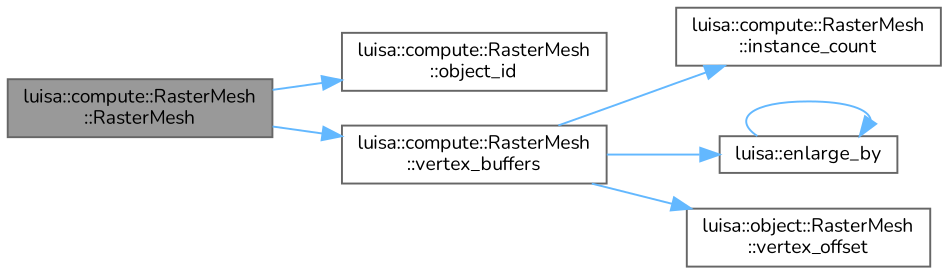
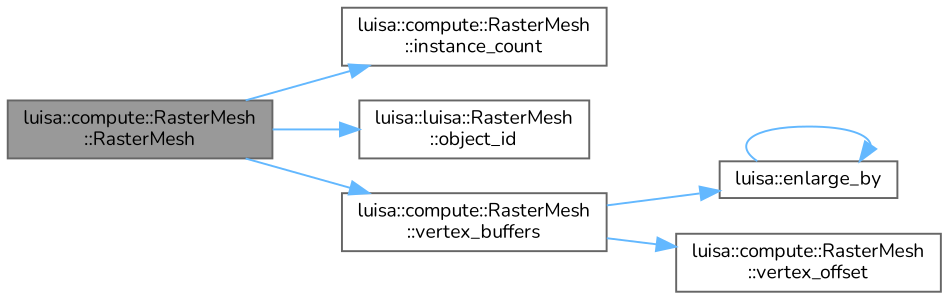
node "luisa::compute::RasterMesh ::object_id": label "luisa::compute::RasterMesh ::object_id" -> "luisa::luisa::RasterMesh ::object_id"
edge "luisa::compute::RasterMesh ::vertex_buffers" -> "luisa::compute::RasterMesh ::instance_count": now "luisa::compute::RasterMesh ::RasterMesh" -> "luisa::compute::RasterMesh ::instance_count"
node "luisa::object::RasterMesh ::vertex_offset": label "luisa::object::RasterMesh ::vertex_offset" -> "luisa::compute::RasterMesh ::vertex_offset"
